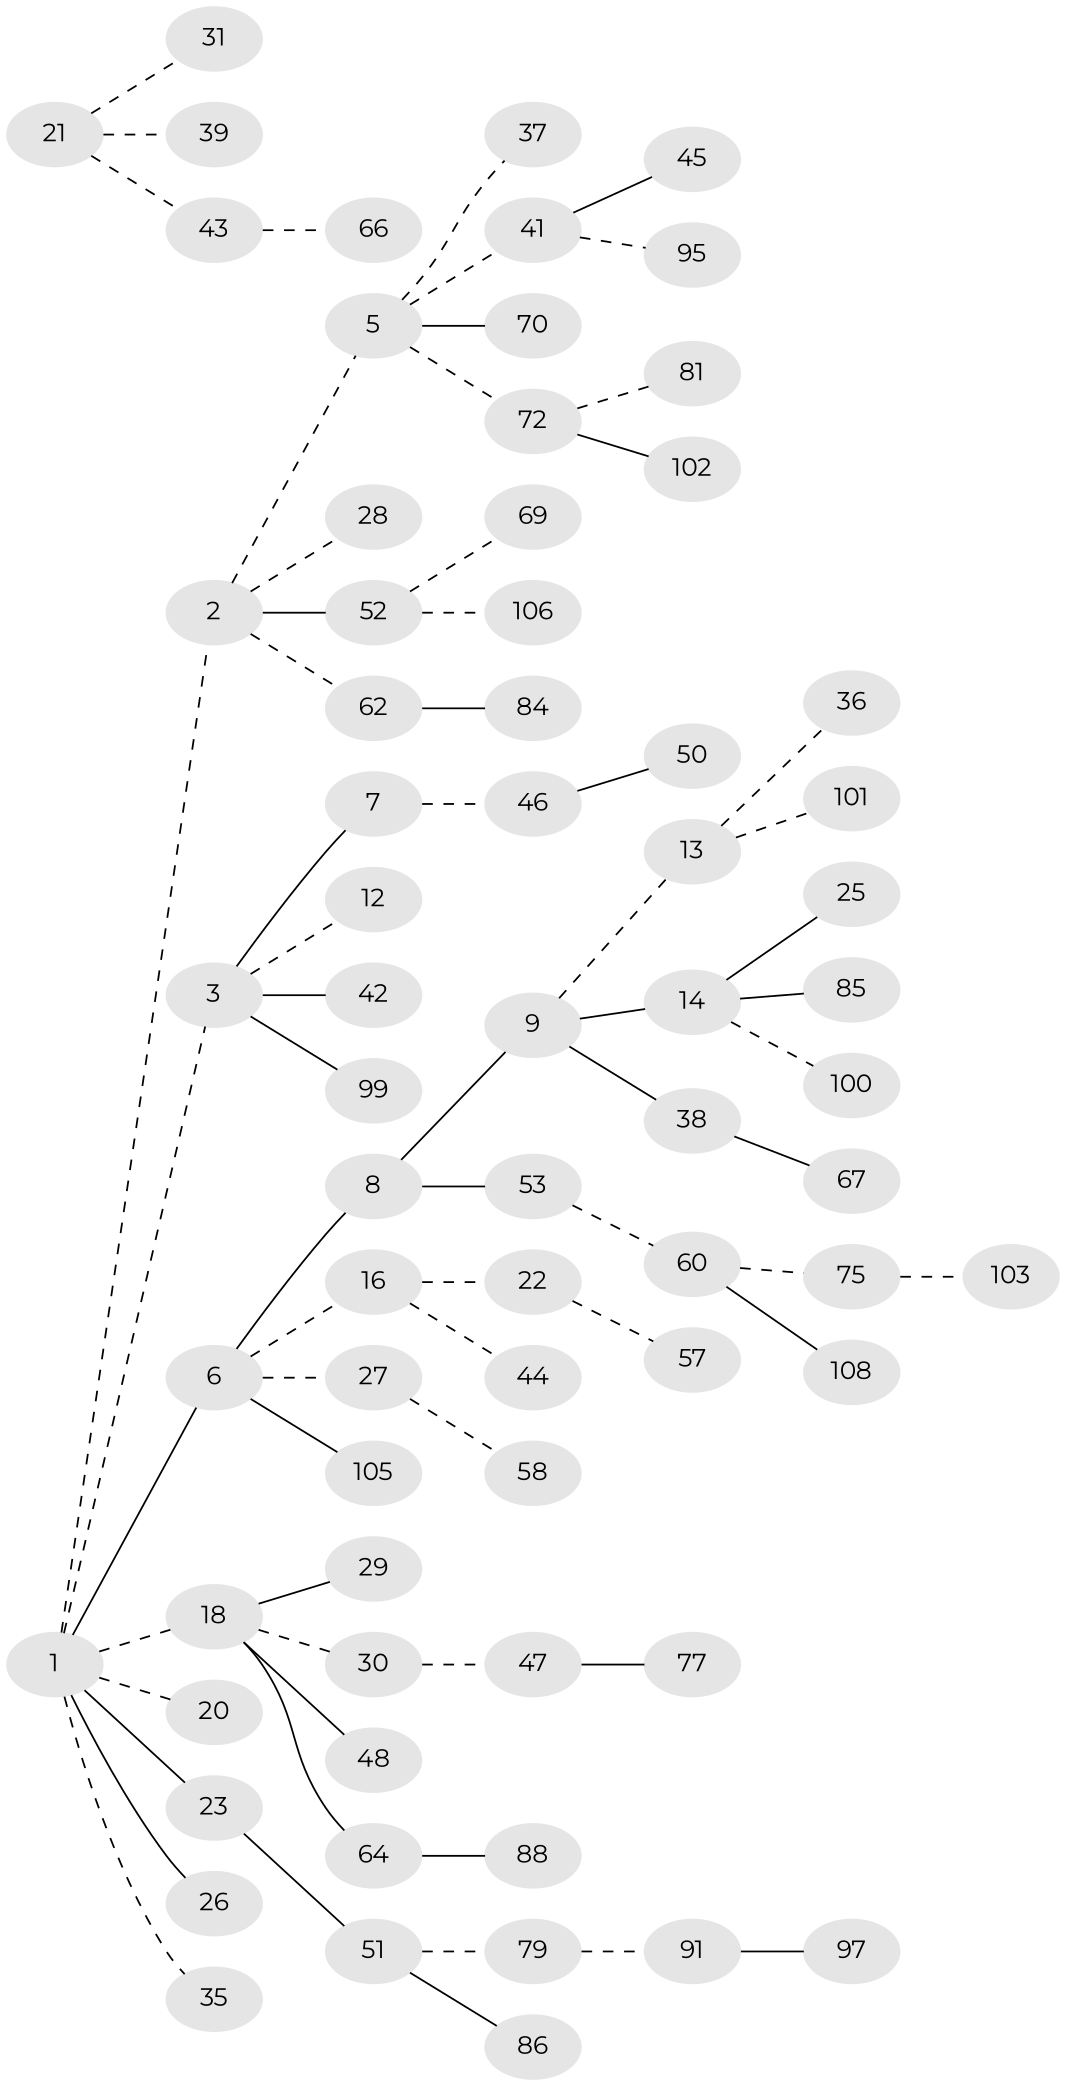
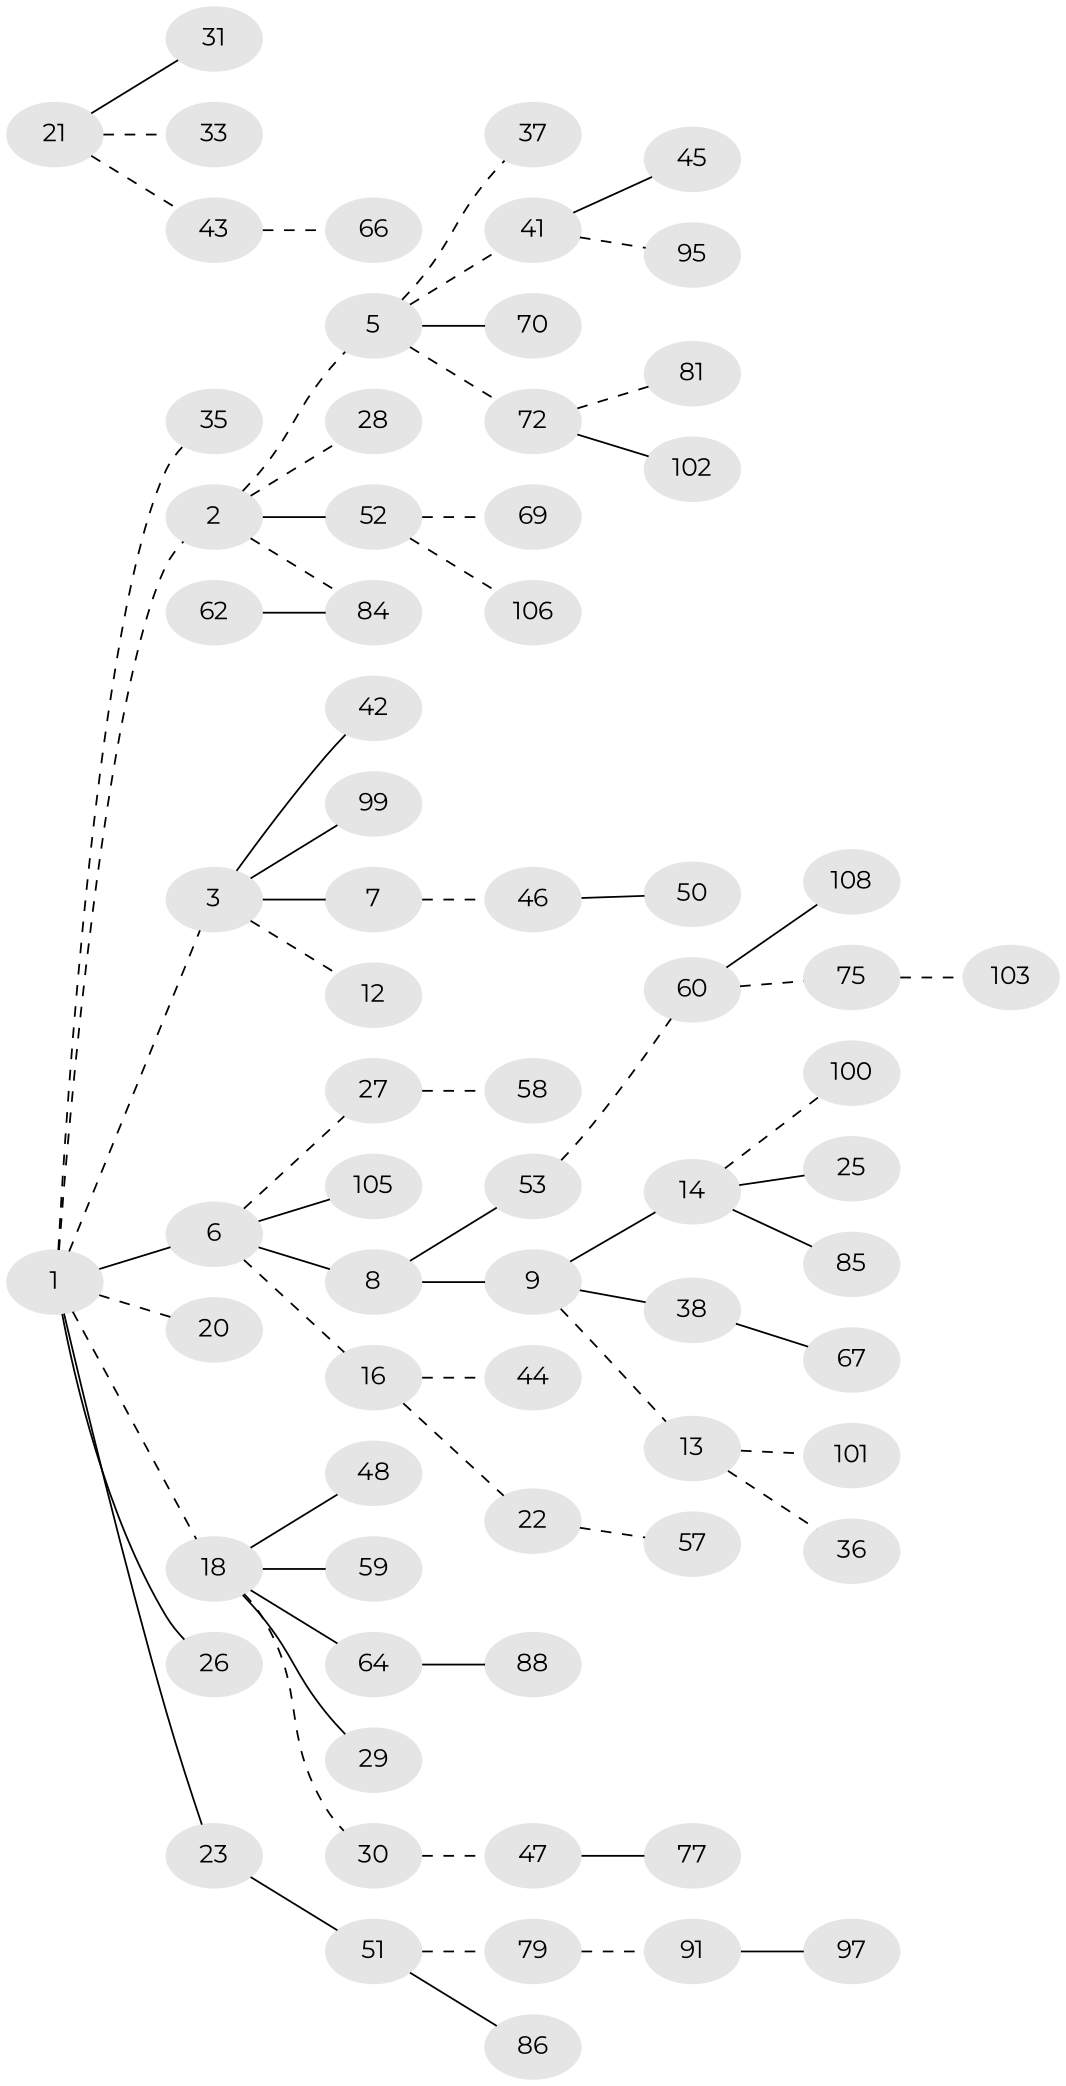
edge "31" -- "21": style dashed -> solid
node "39": label "39" -> "33"
edge "2" -- "62": now "2" -- "84"
node "59": added
